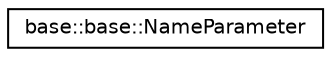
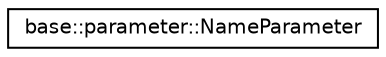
node "base::base::NameParameter": label "base::base::NameParameter" -> "base::parameter::NameParameter"
